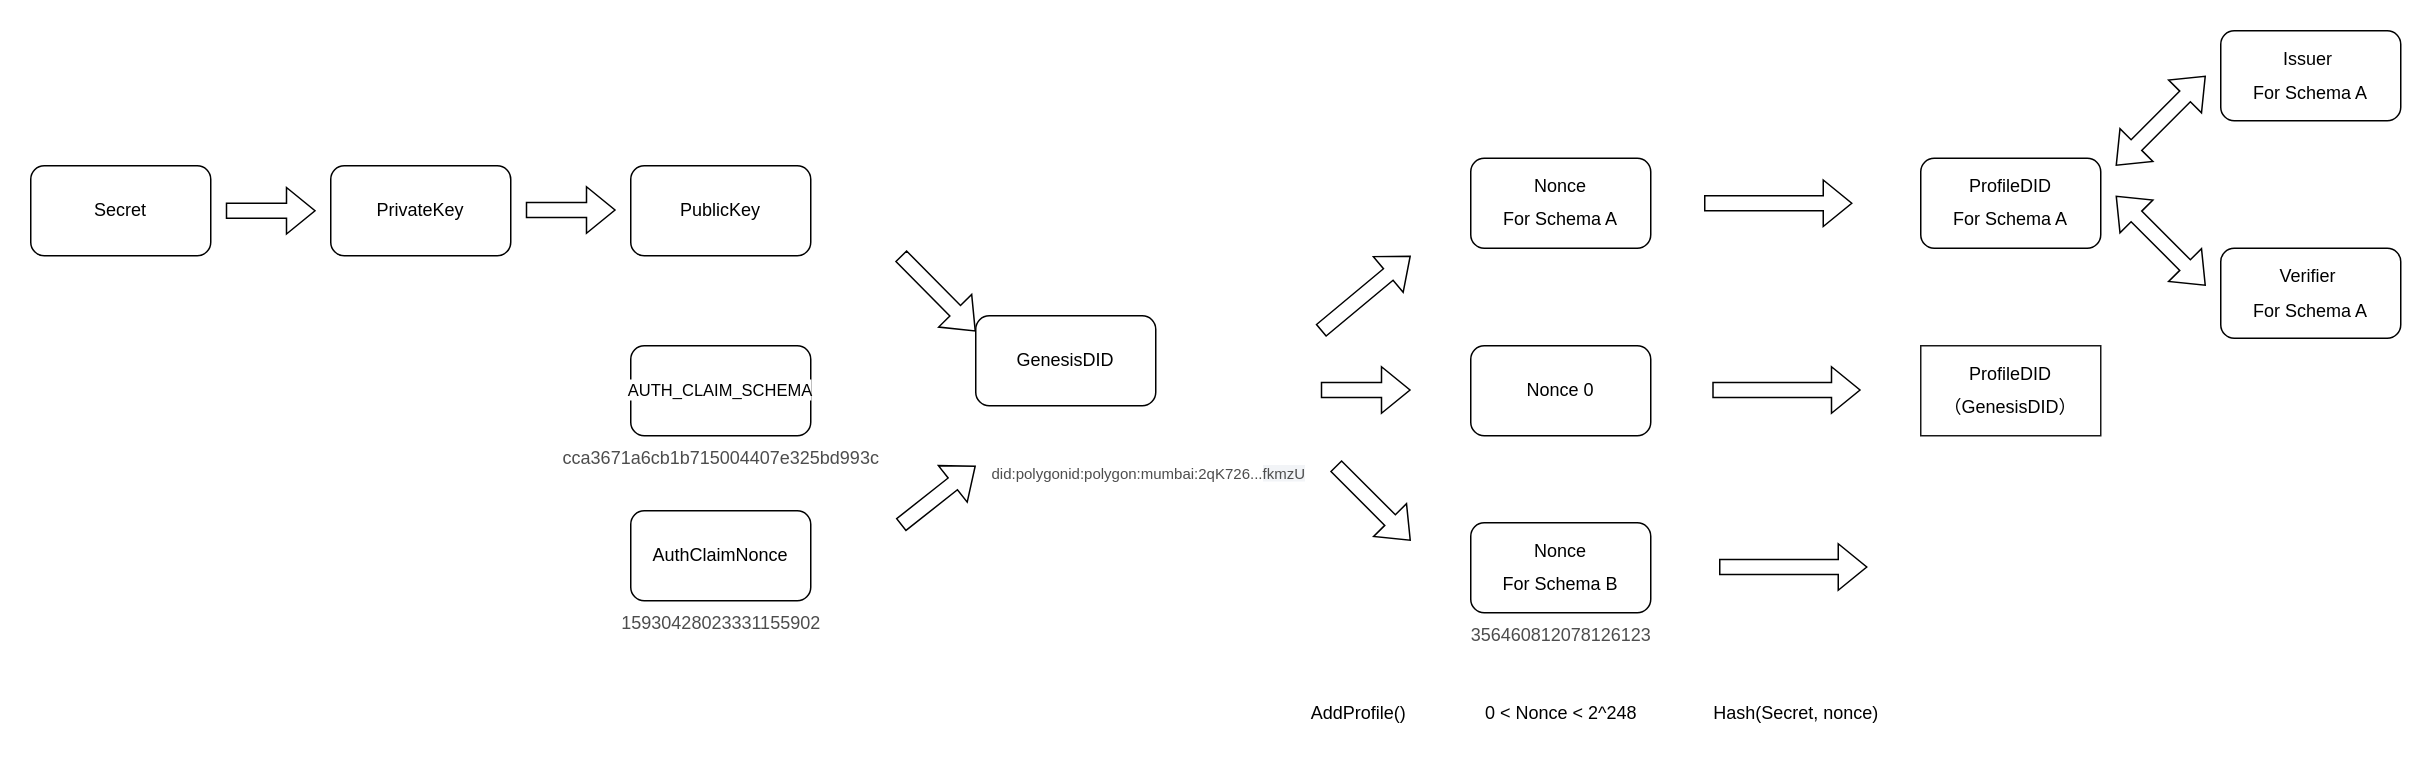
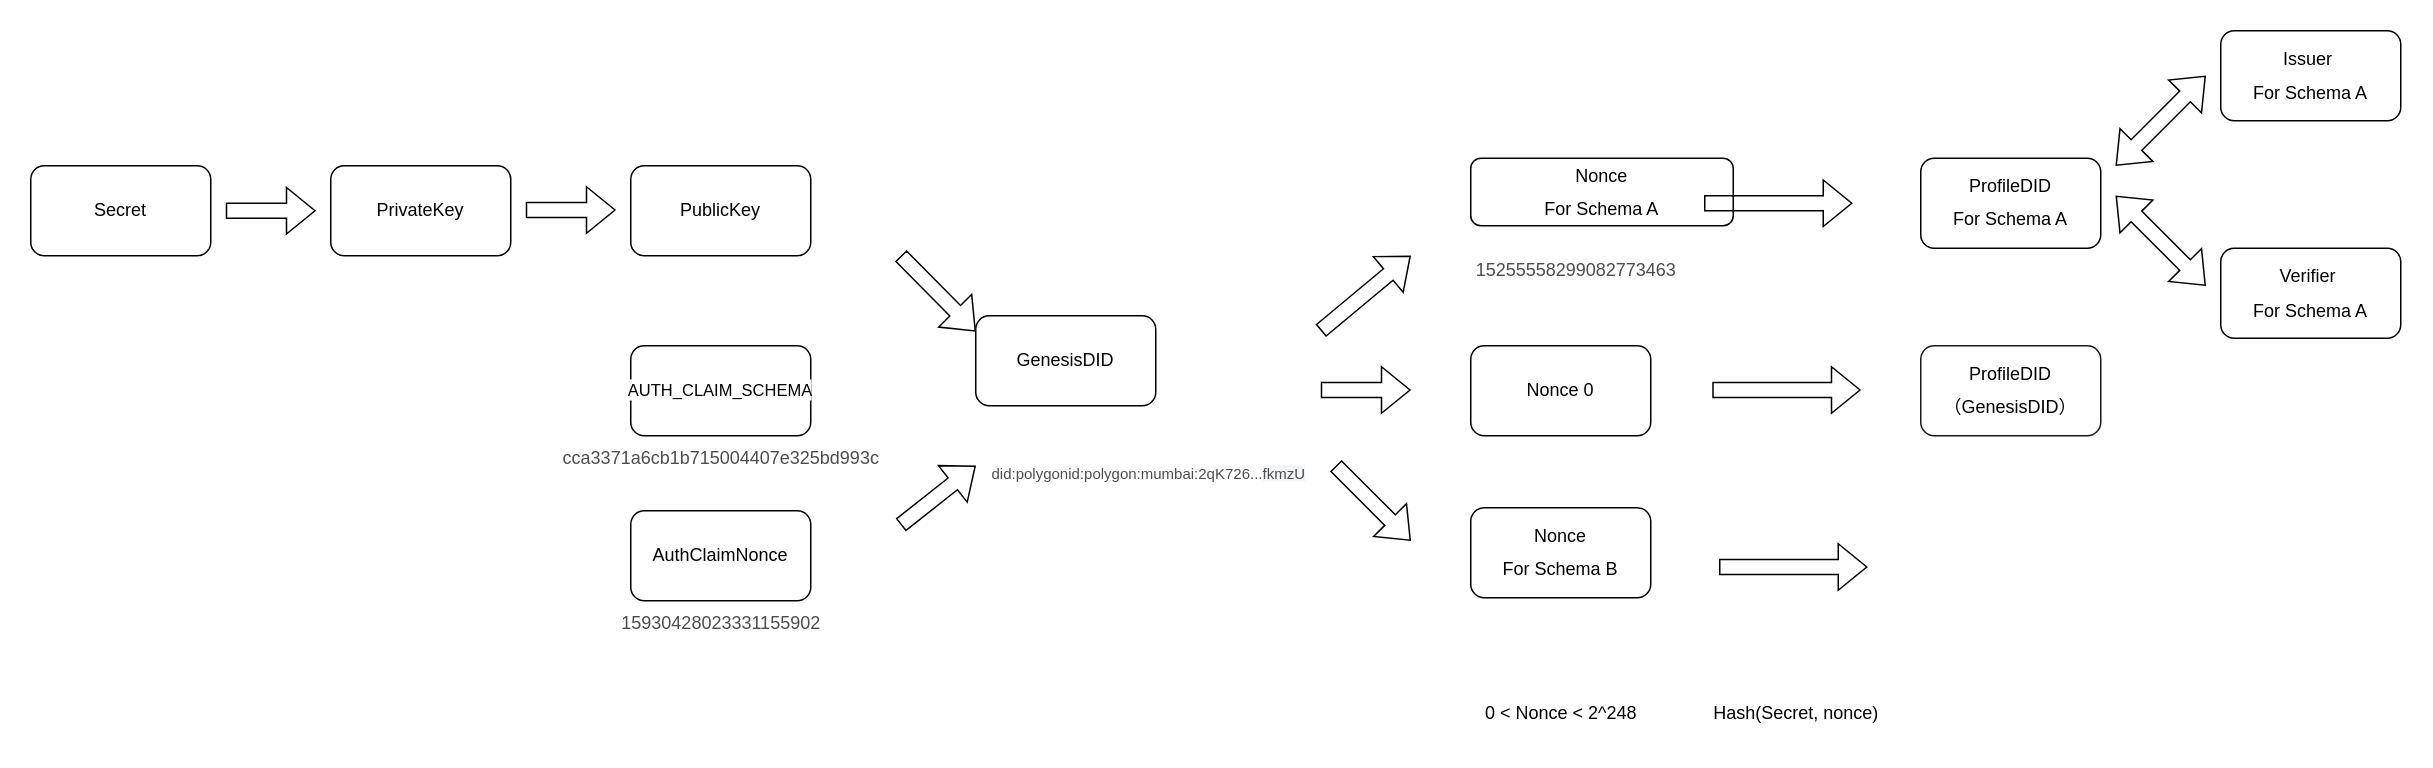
node "Nonce For Schema A": size 180x90 -> 263x68
node "15255558299082773463": added
node "ProfileDID （GenesisDID）": shape rectangle -> rounded rectangle
node "cca3671a6cb1b715004407e325bd993c": label "cca3671a6cb1b715004407e325bd993c" -> "cca3371a6cb1b715004407e325bd993c"
node "Nonce For Schema B": moved (1561, 568) -> (1561, 553)
node "356460812078126123": removed
node "AddProfile()": removed
